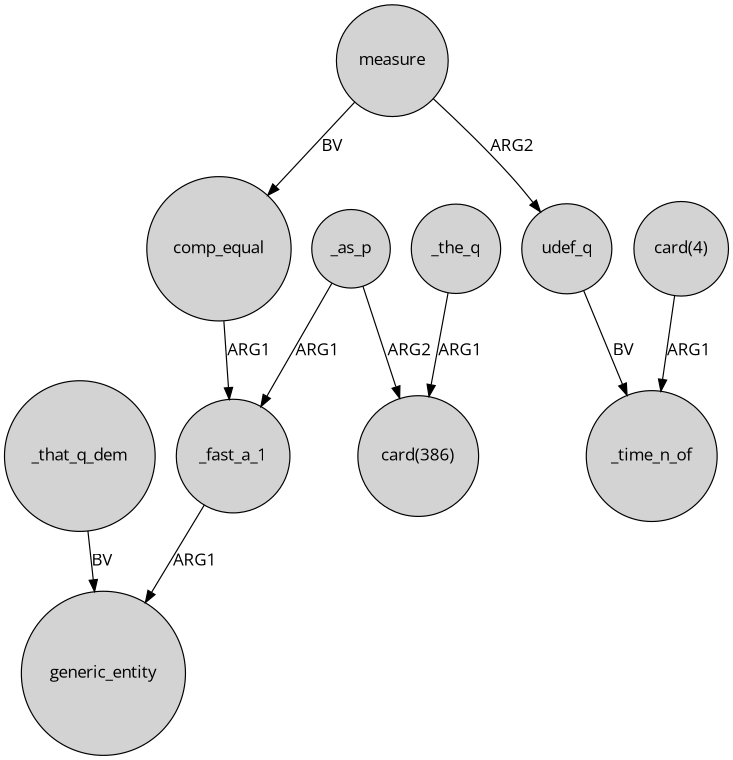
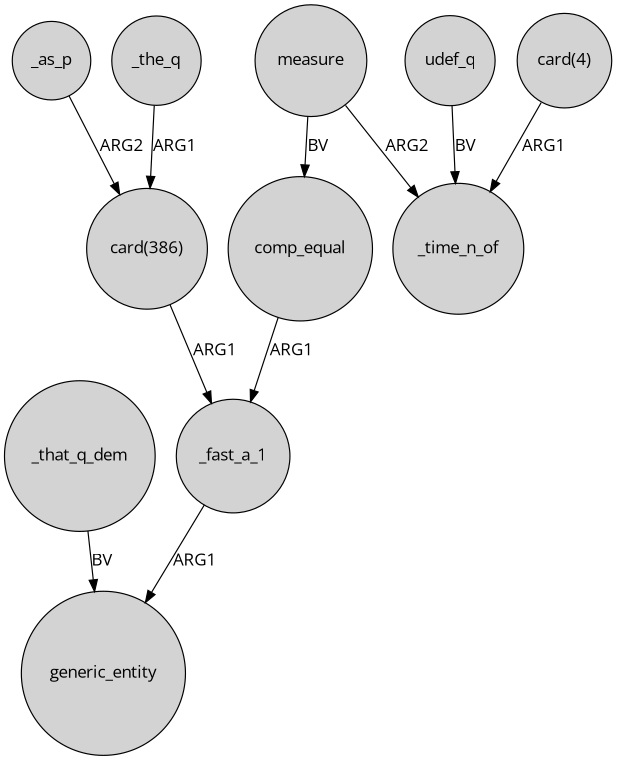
edge "measure" -> "udef_q": now "measure" -> "_time_n_of"
edge "_as_p" -> "_fast_a_1": now "card(386)" -> "_fast_a_1"
